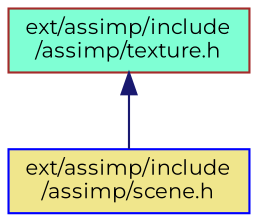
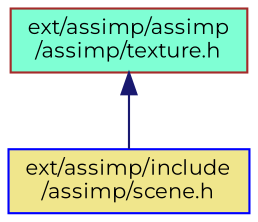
node "ext/assimp/include /assimp/texture.h": label "ext/assimp/include /assimp/texture.h" -> "ext/assimp/assimp /assimp/texture.h"
